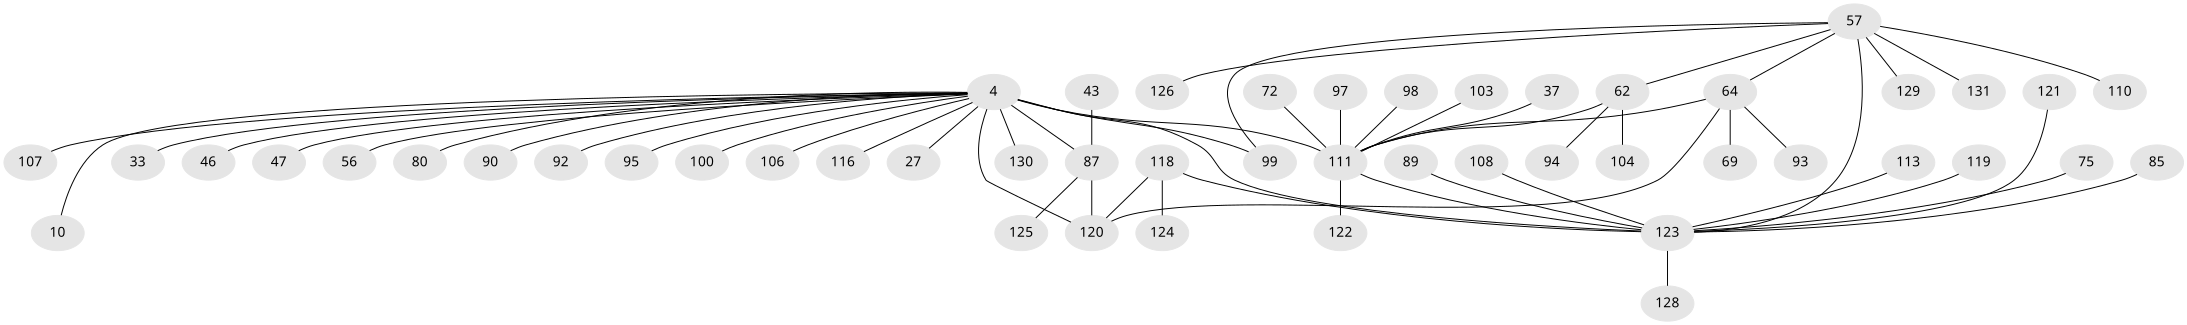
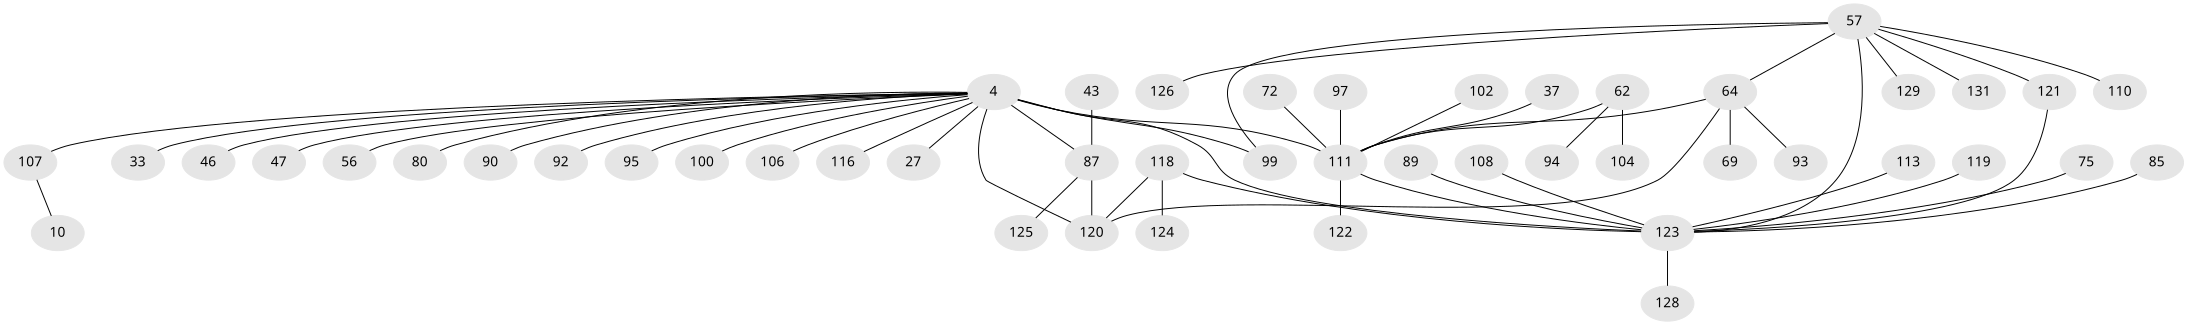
edge "57" -- "62": now "57" -- "121"
node "98": removed
node "103": label "103" -> "102"
edge "4" -- "10": now "107" -- "10"
node "130": removed
